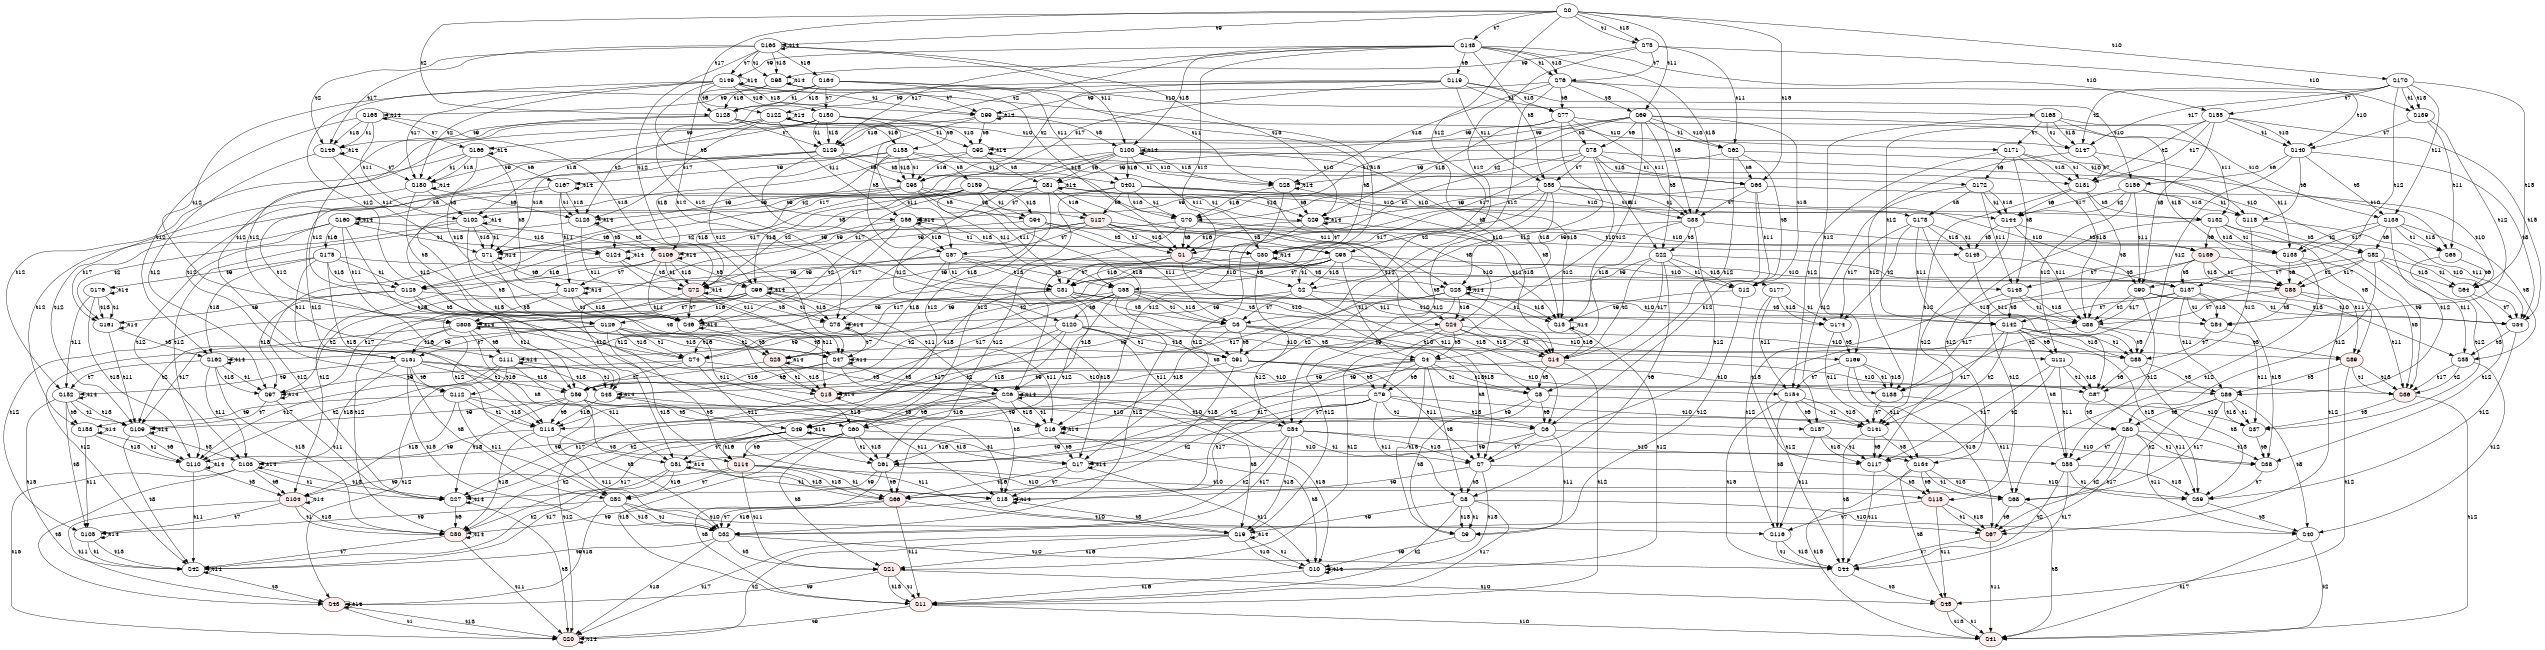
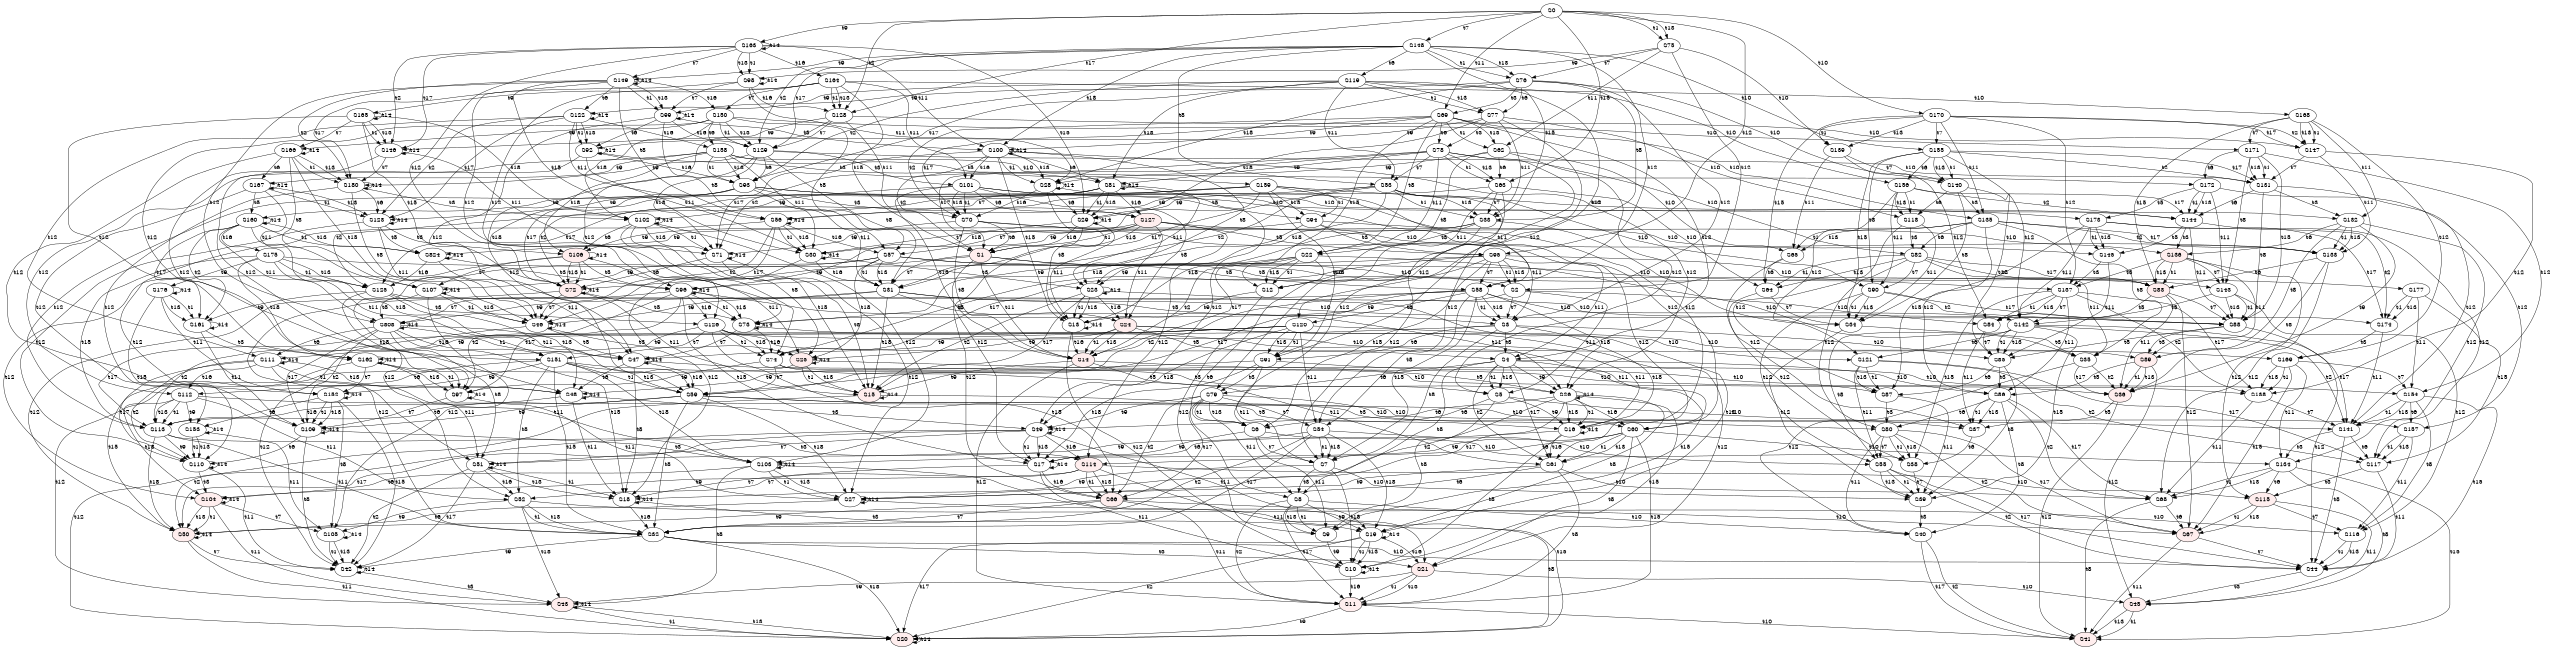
edge "S119" -> "S81": added, label "t18"
edge "S165" -> "S102": label "t11" -> "t18"
edge "S140" -> "S156": now "S155" -> "S156"
node "S401": label "S401" -> "S101"
node "S124": label "S124" -> "S824"
edge "S2" -> "S84": label "t3" -> "t10"
